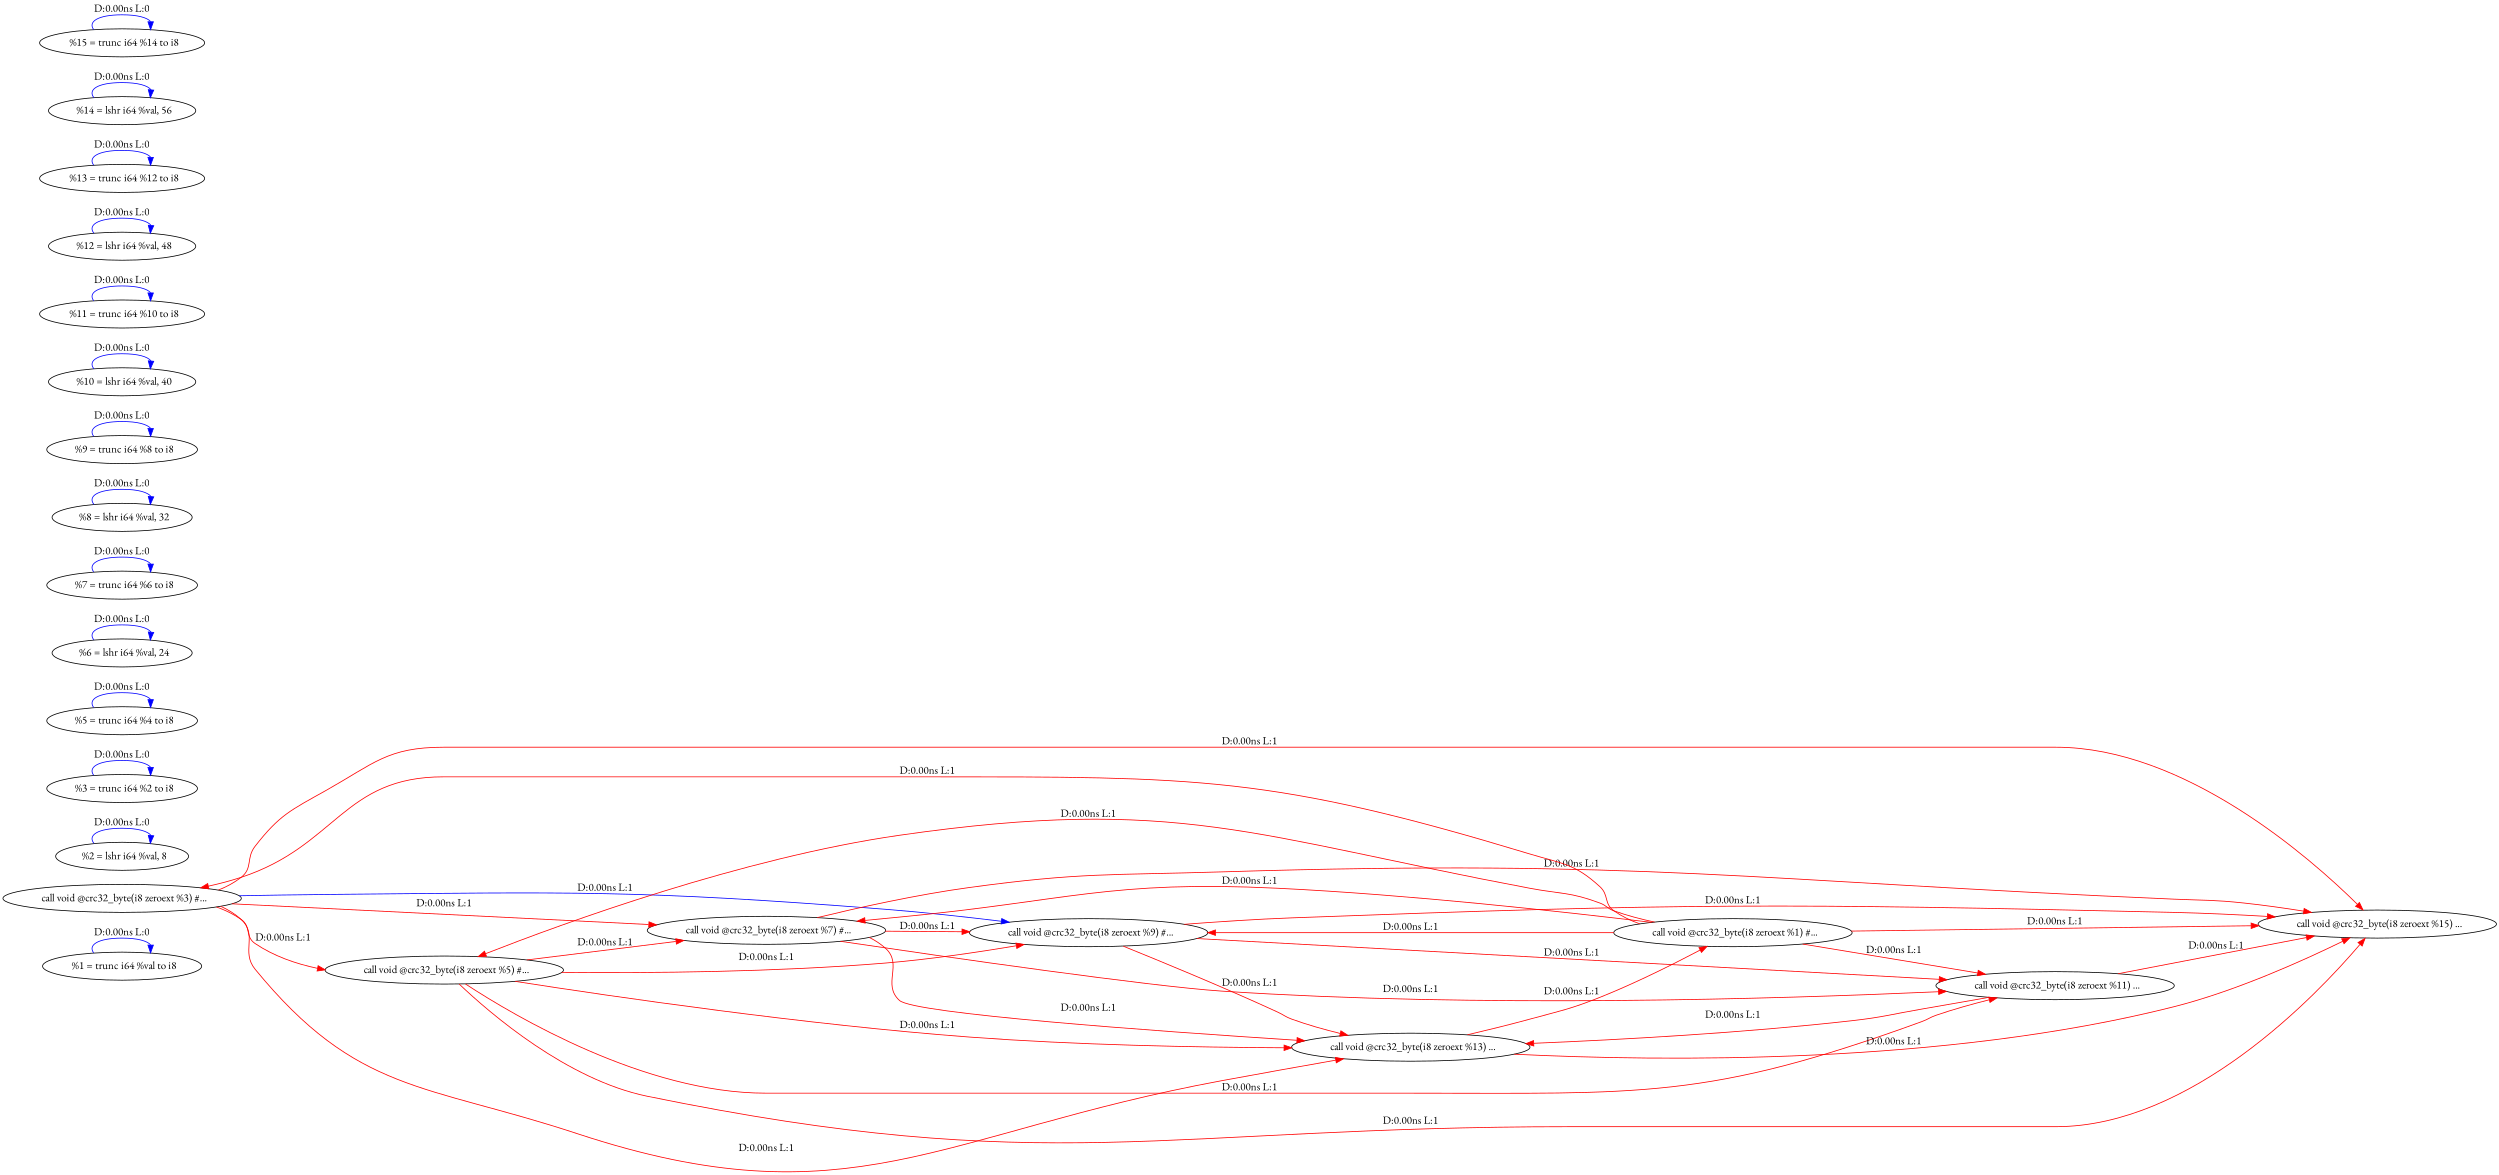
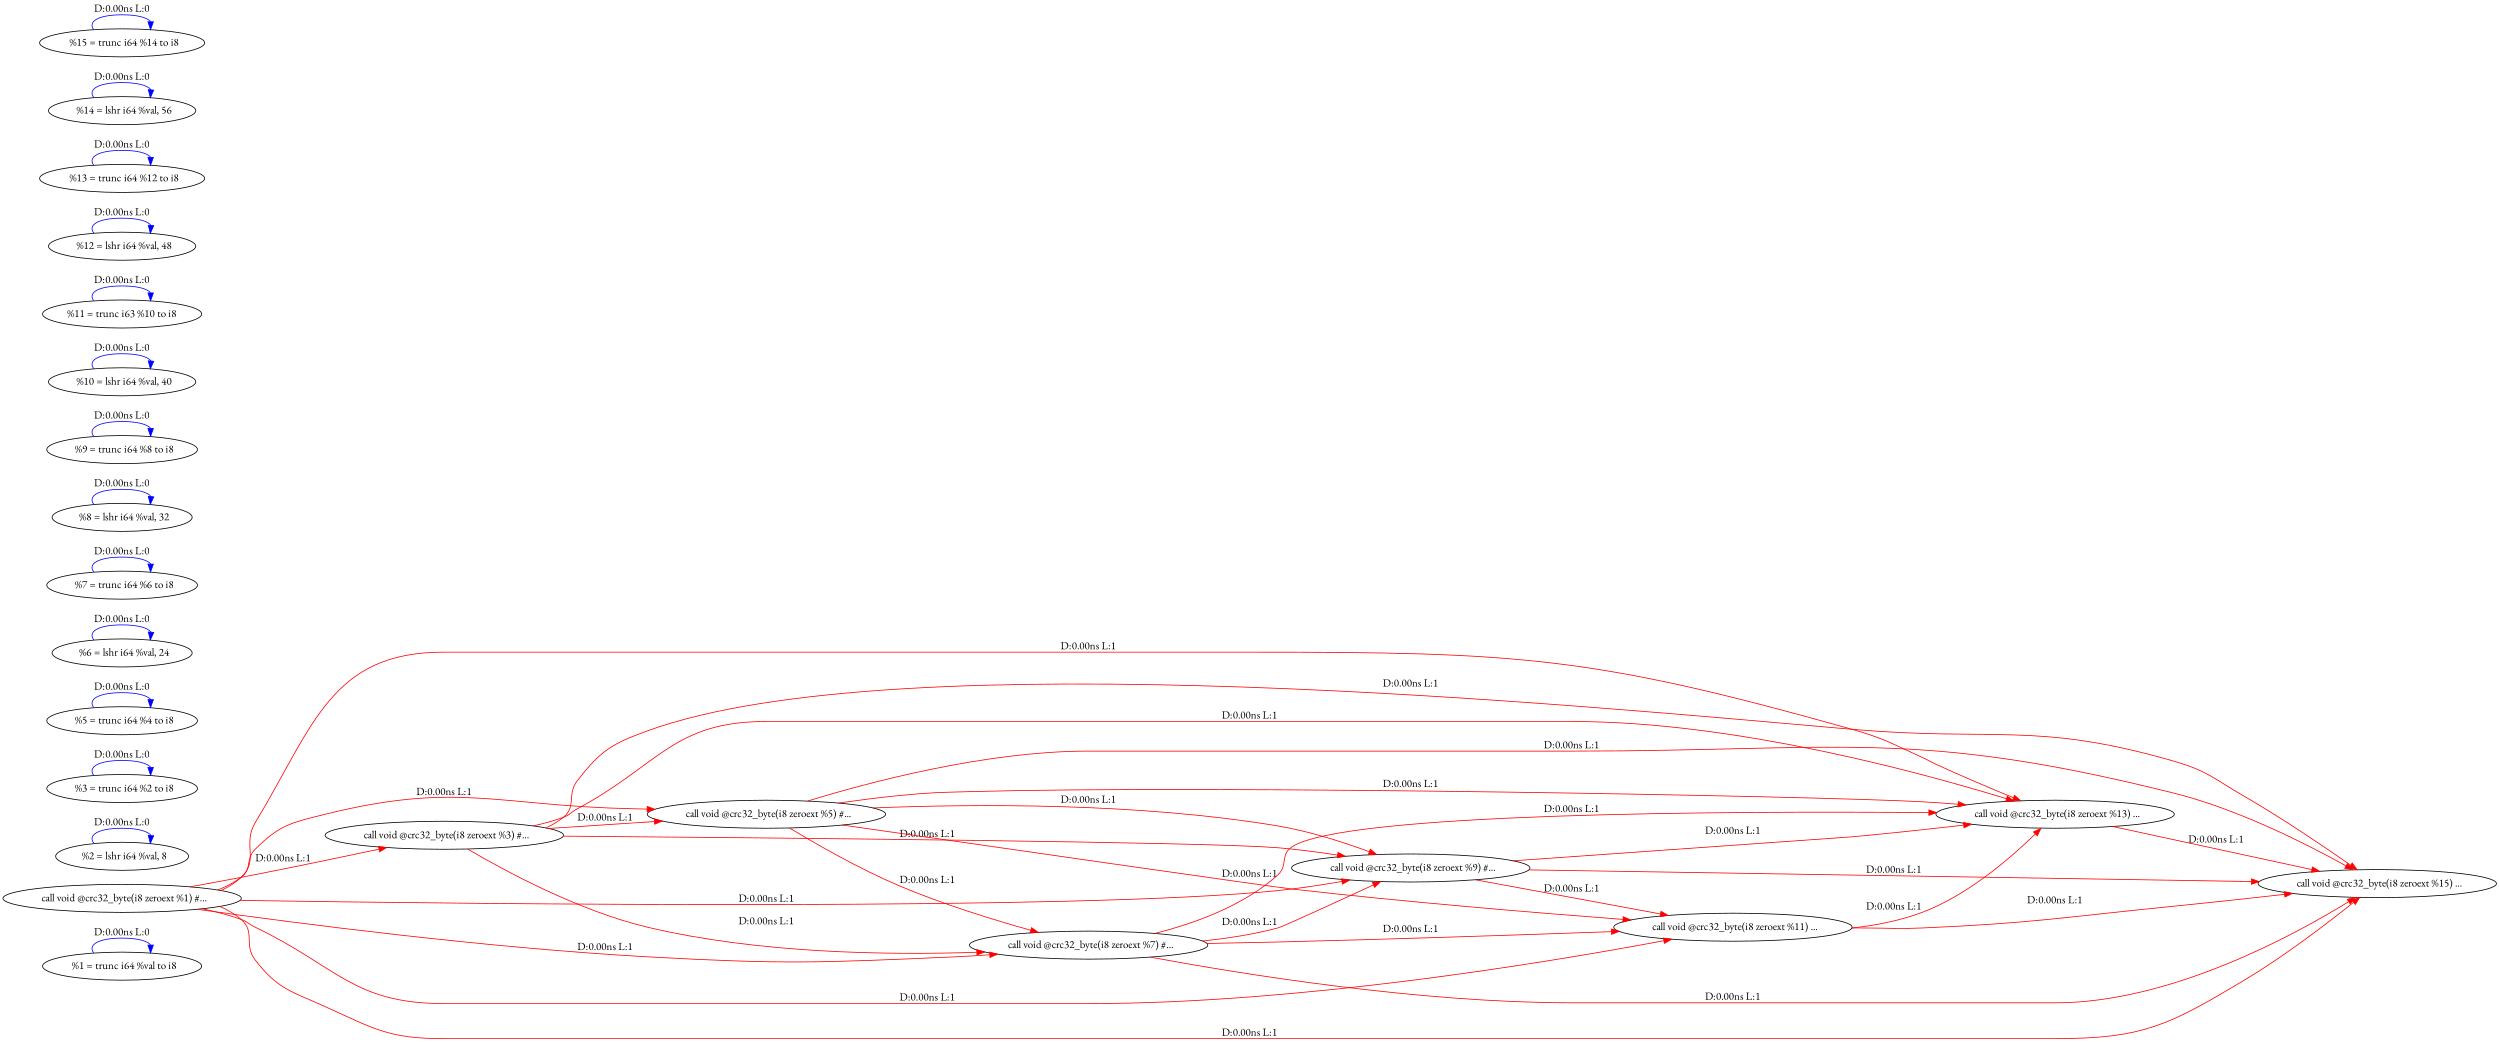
node "%11 = trunc i64 %10 to i8": label "%11 = trunc i64 %10 to i8" -> "%11 = trunc i63 %10 to i8"
edge "call void @crc32_byte(i8 zeroext %3) #..." -> "call void @crc32_byte(i8 zeroext %9) #...": color blue -> red
edge "call void @crc32_byte(i8 zeroext %13) ..." -> "call void @crc32_byte(i8 zeroext %1) #...": reversed
